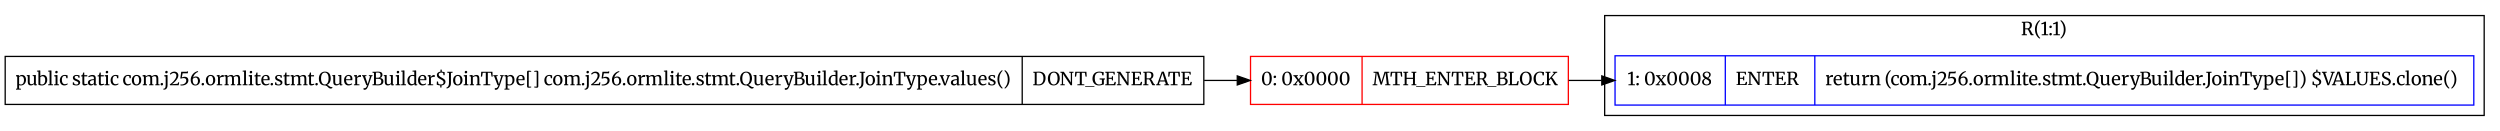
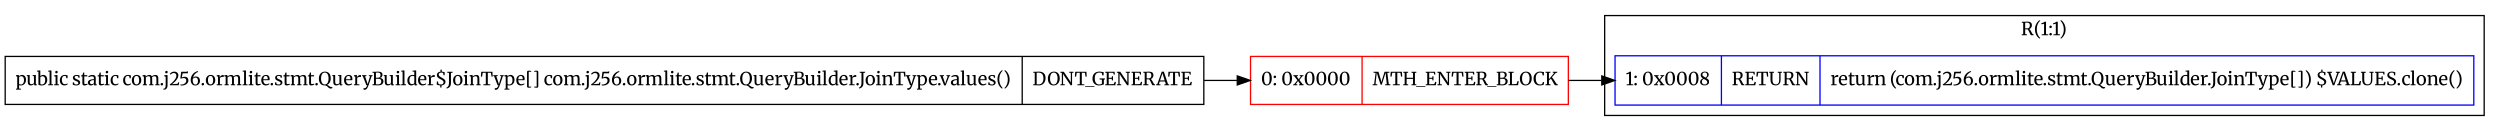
node "1: 0x0008": text "ENTER" -> "RETURN"
